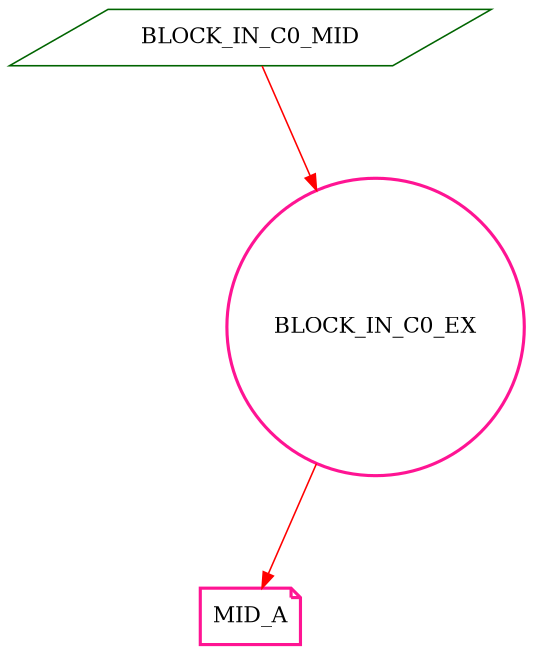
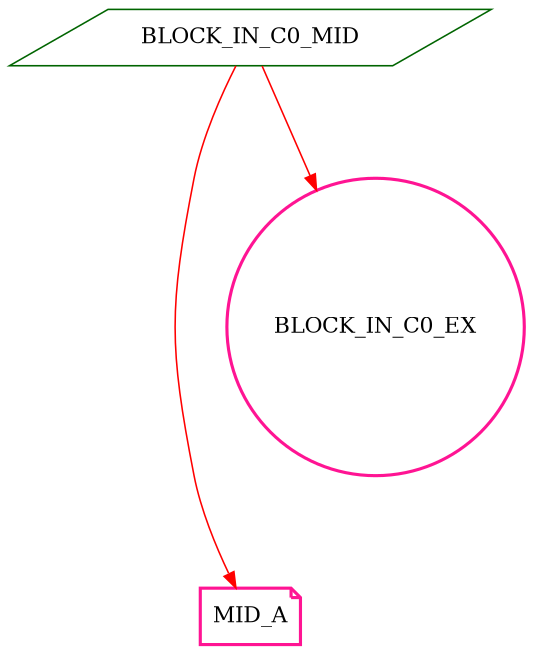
edge "BLOCK_IN_C0_EX" -> "MID_A": now "BLOCK_IN_C0_MID" -> "MID_A"
